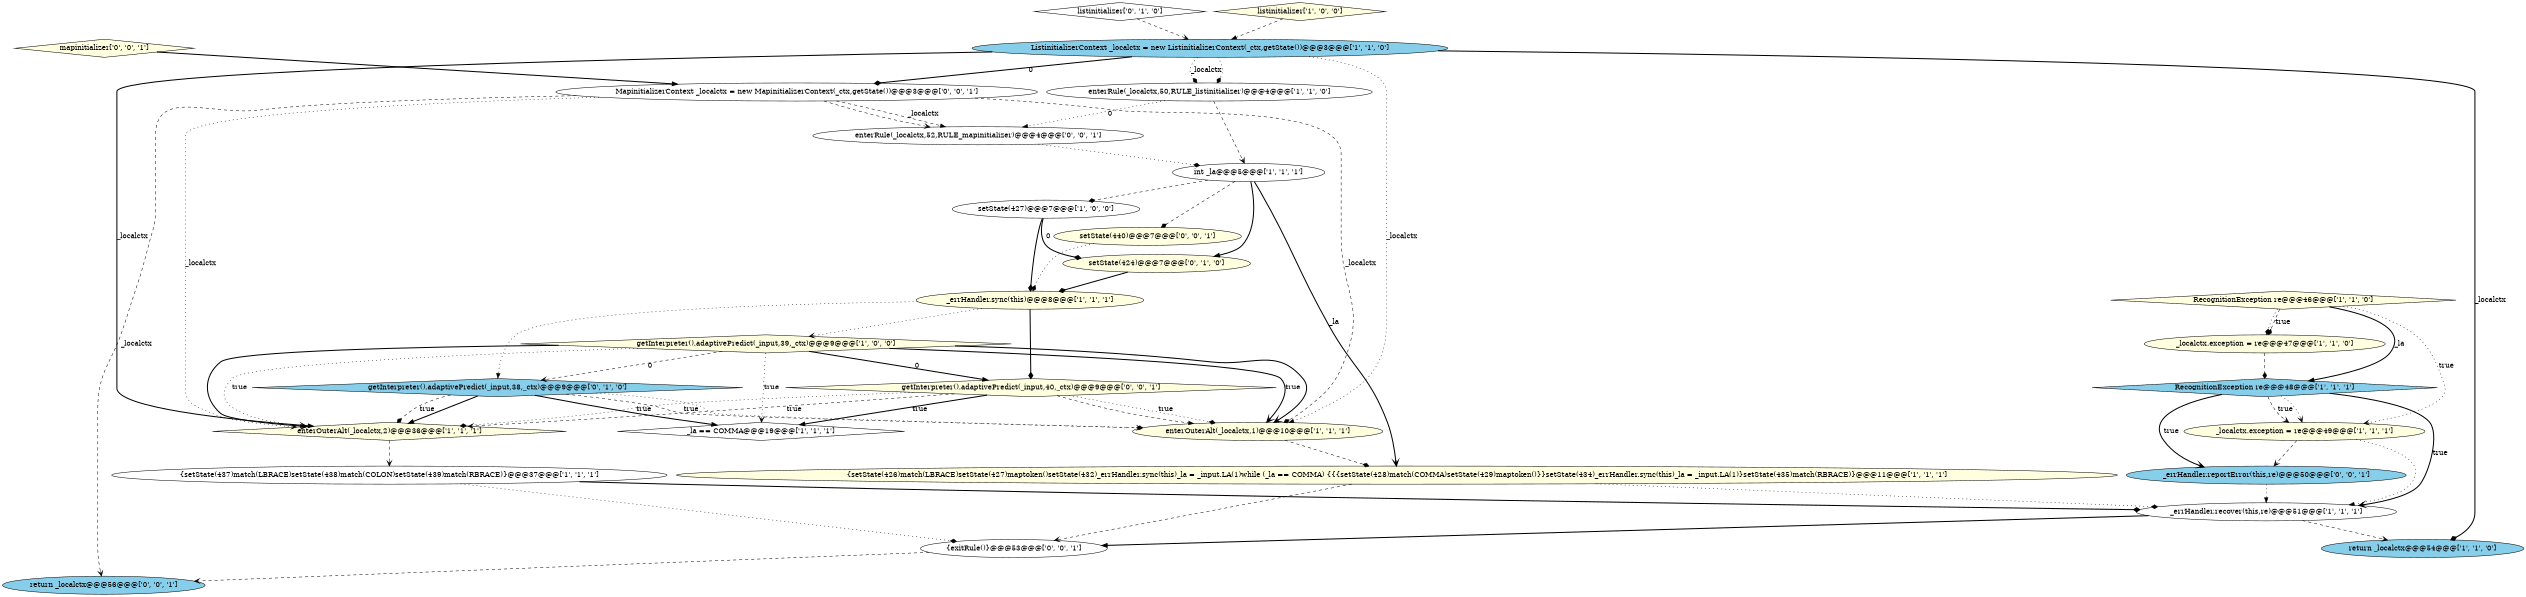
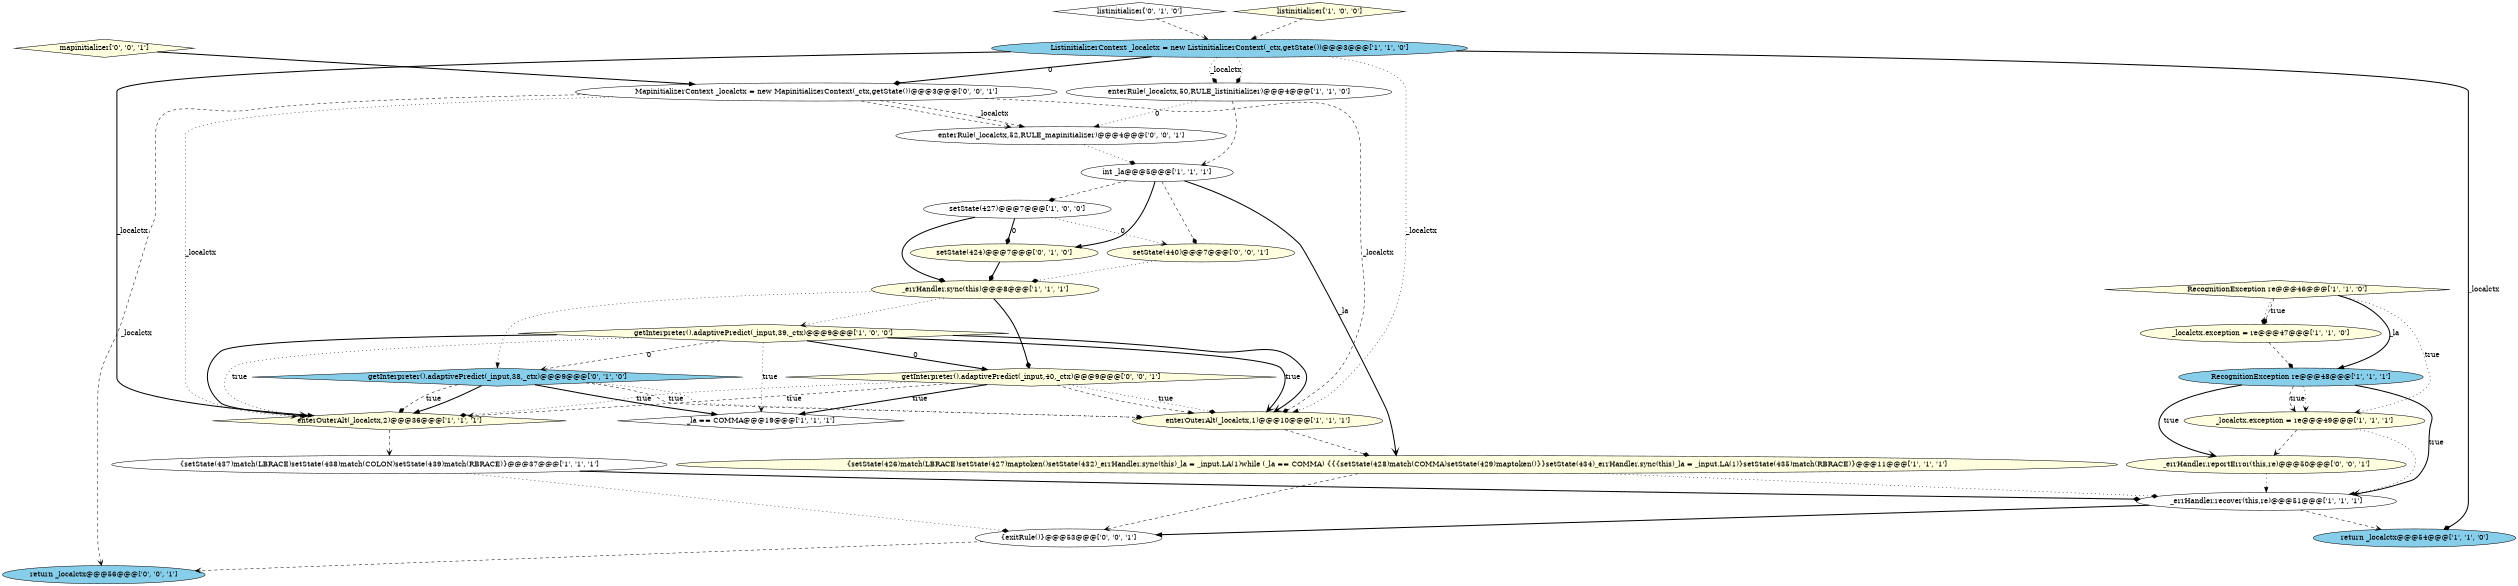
edge "setState(427)@@@7@@@['1', '0', '0']" -> "setState(440)@@@7@@@['0', '0', '1']": added, label "0"
node "RecognitionException re@@@48@@@['1', '1', '1']": shape diamond -> ellipse
node "_errHandler.reportError(this,re)@@@50@@@['0', '0', '1']": fillcolor skyblue -> lightyellow
